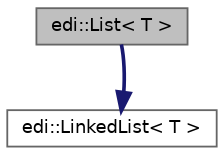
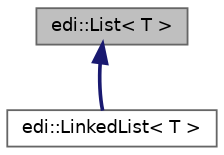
edge "edi::List< T >" -> "edi::LinkedList< T >": reversed
